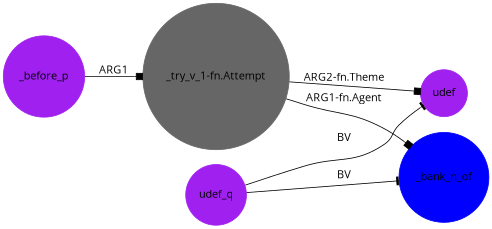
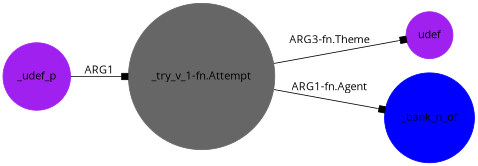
node "_before_p": label "_before_p" -> "_udef_p"
edge "_try_v_1-fn.Attempt" -> "udef": label "ARG2-fn.Theme" -> "ARG3-fn.Theme"
node "udef_q": removed
